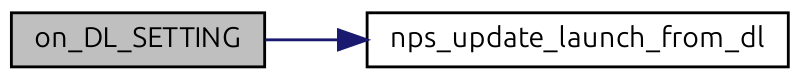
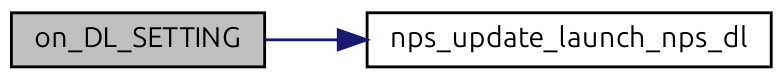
node "nps_update_launch_from_dl": label "nps_update_launch_from_dl" -> "nps_update_launch_nps_dl"
